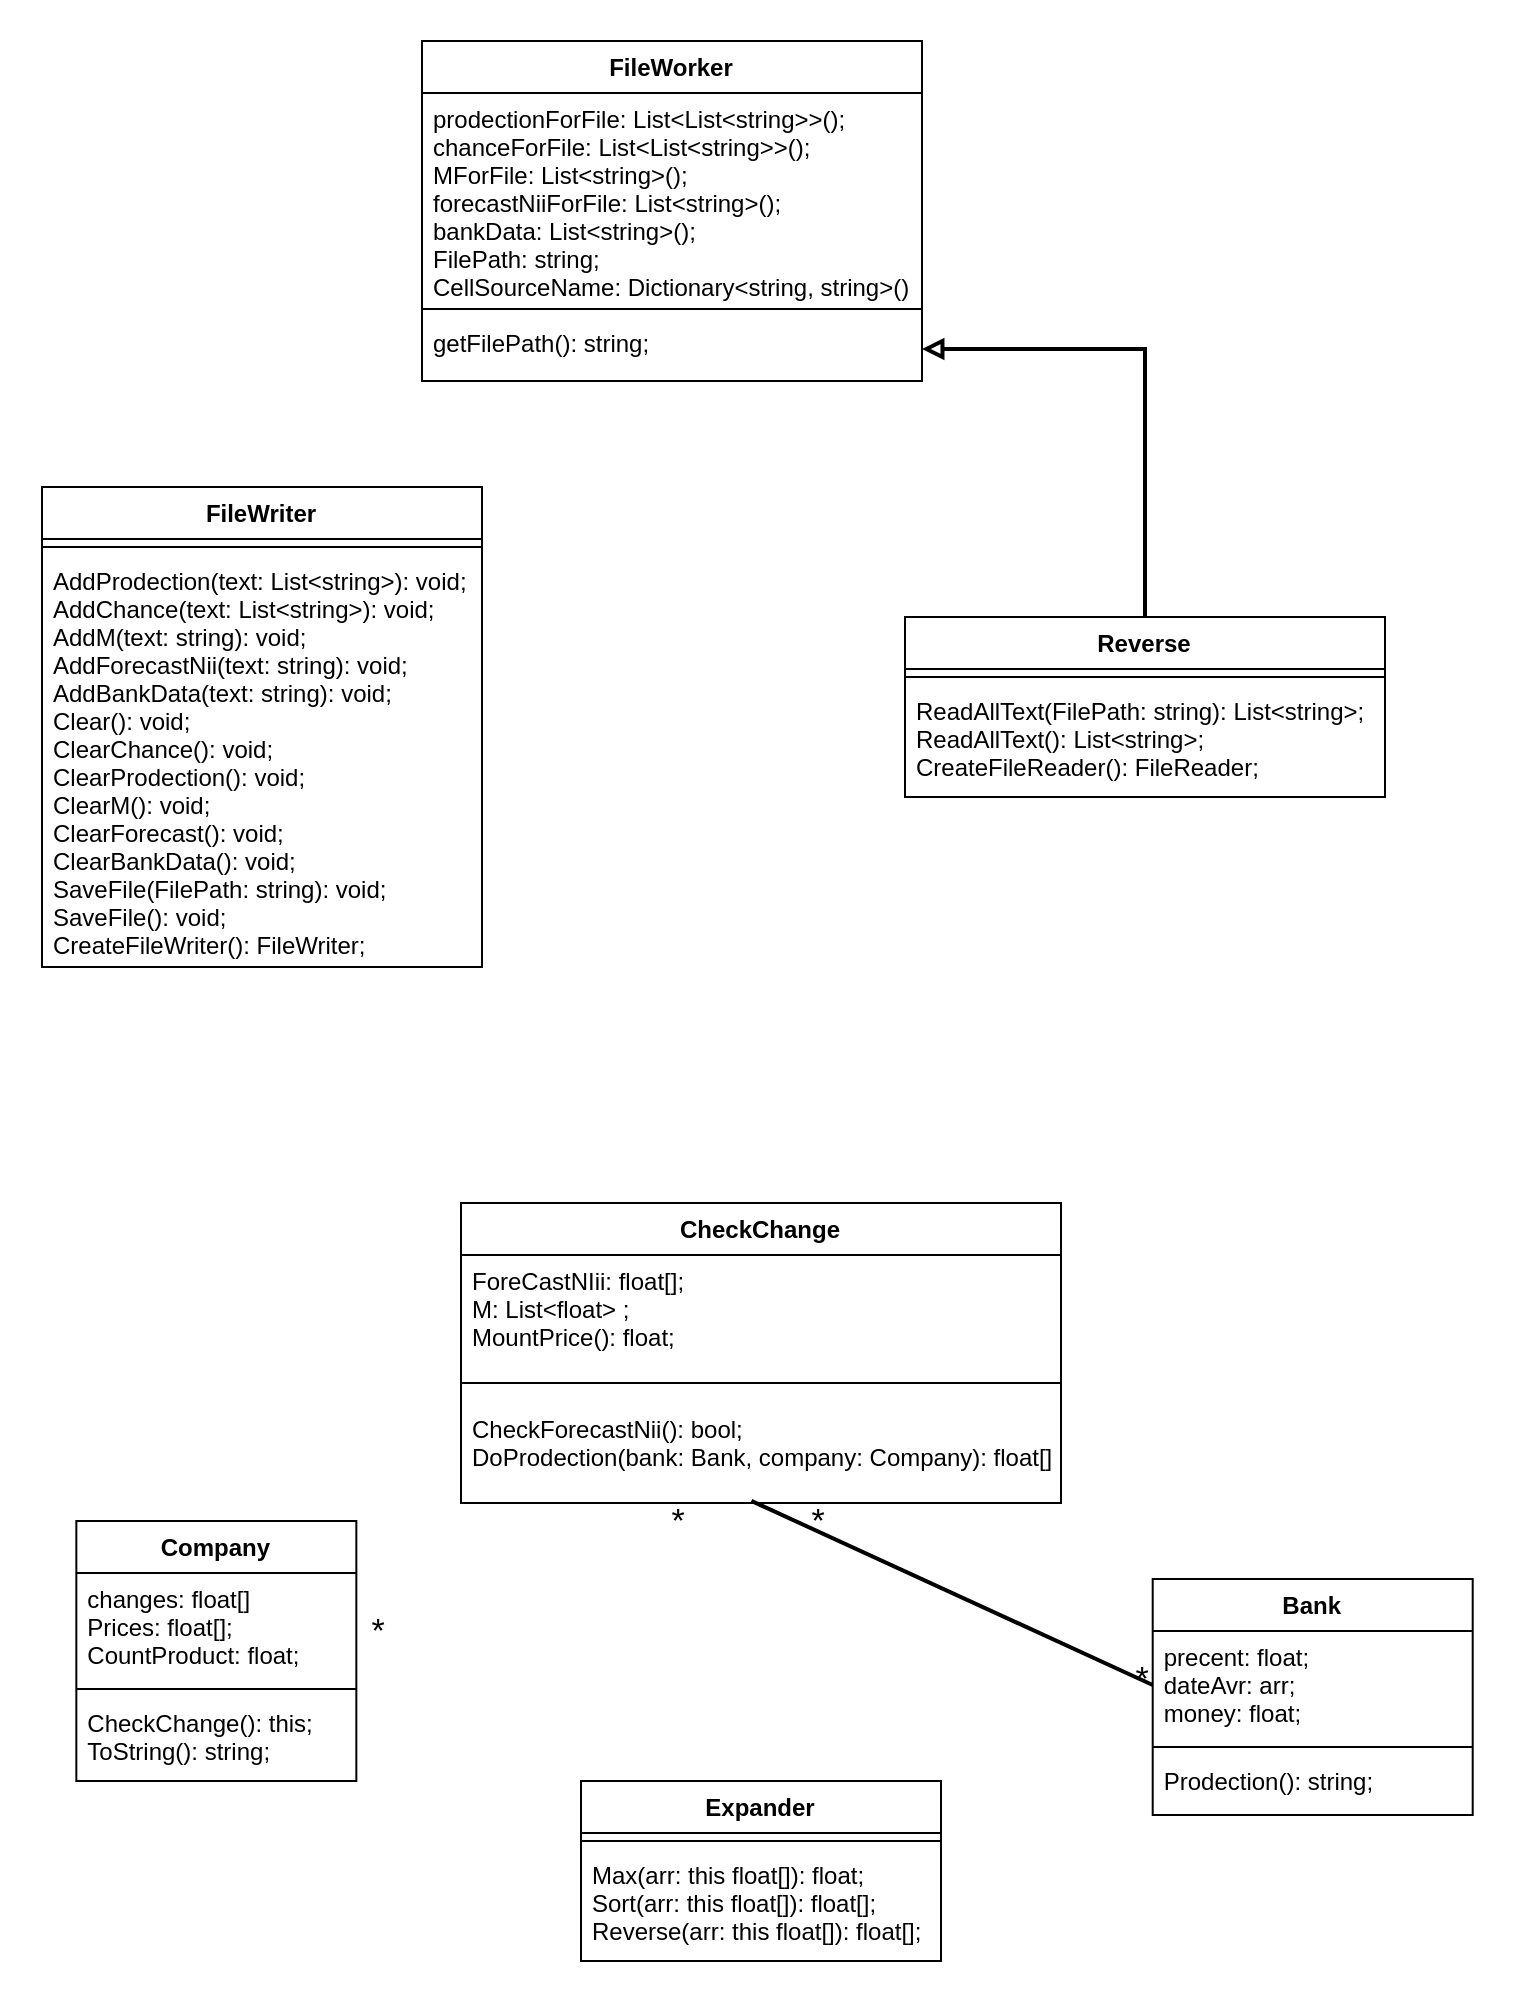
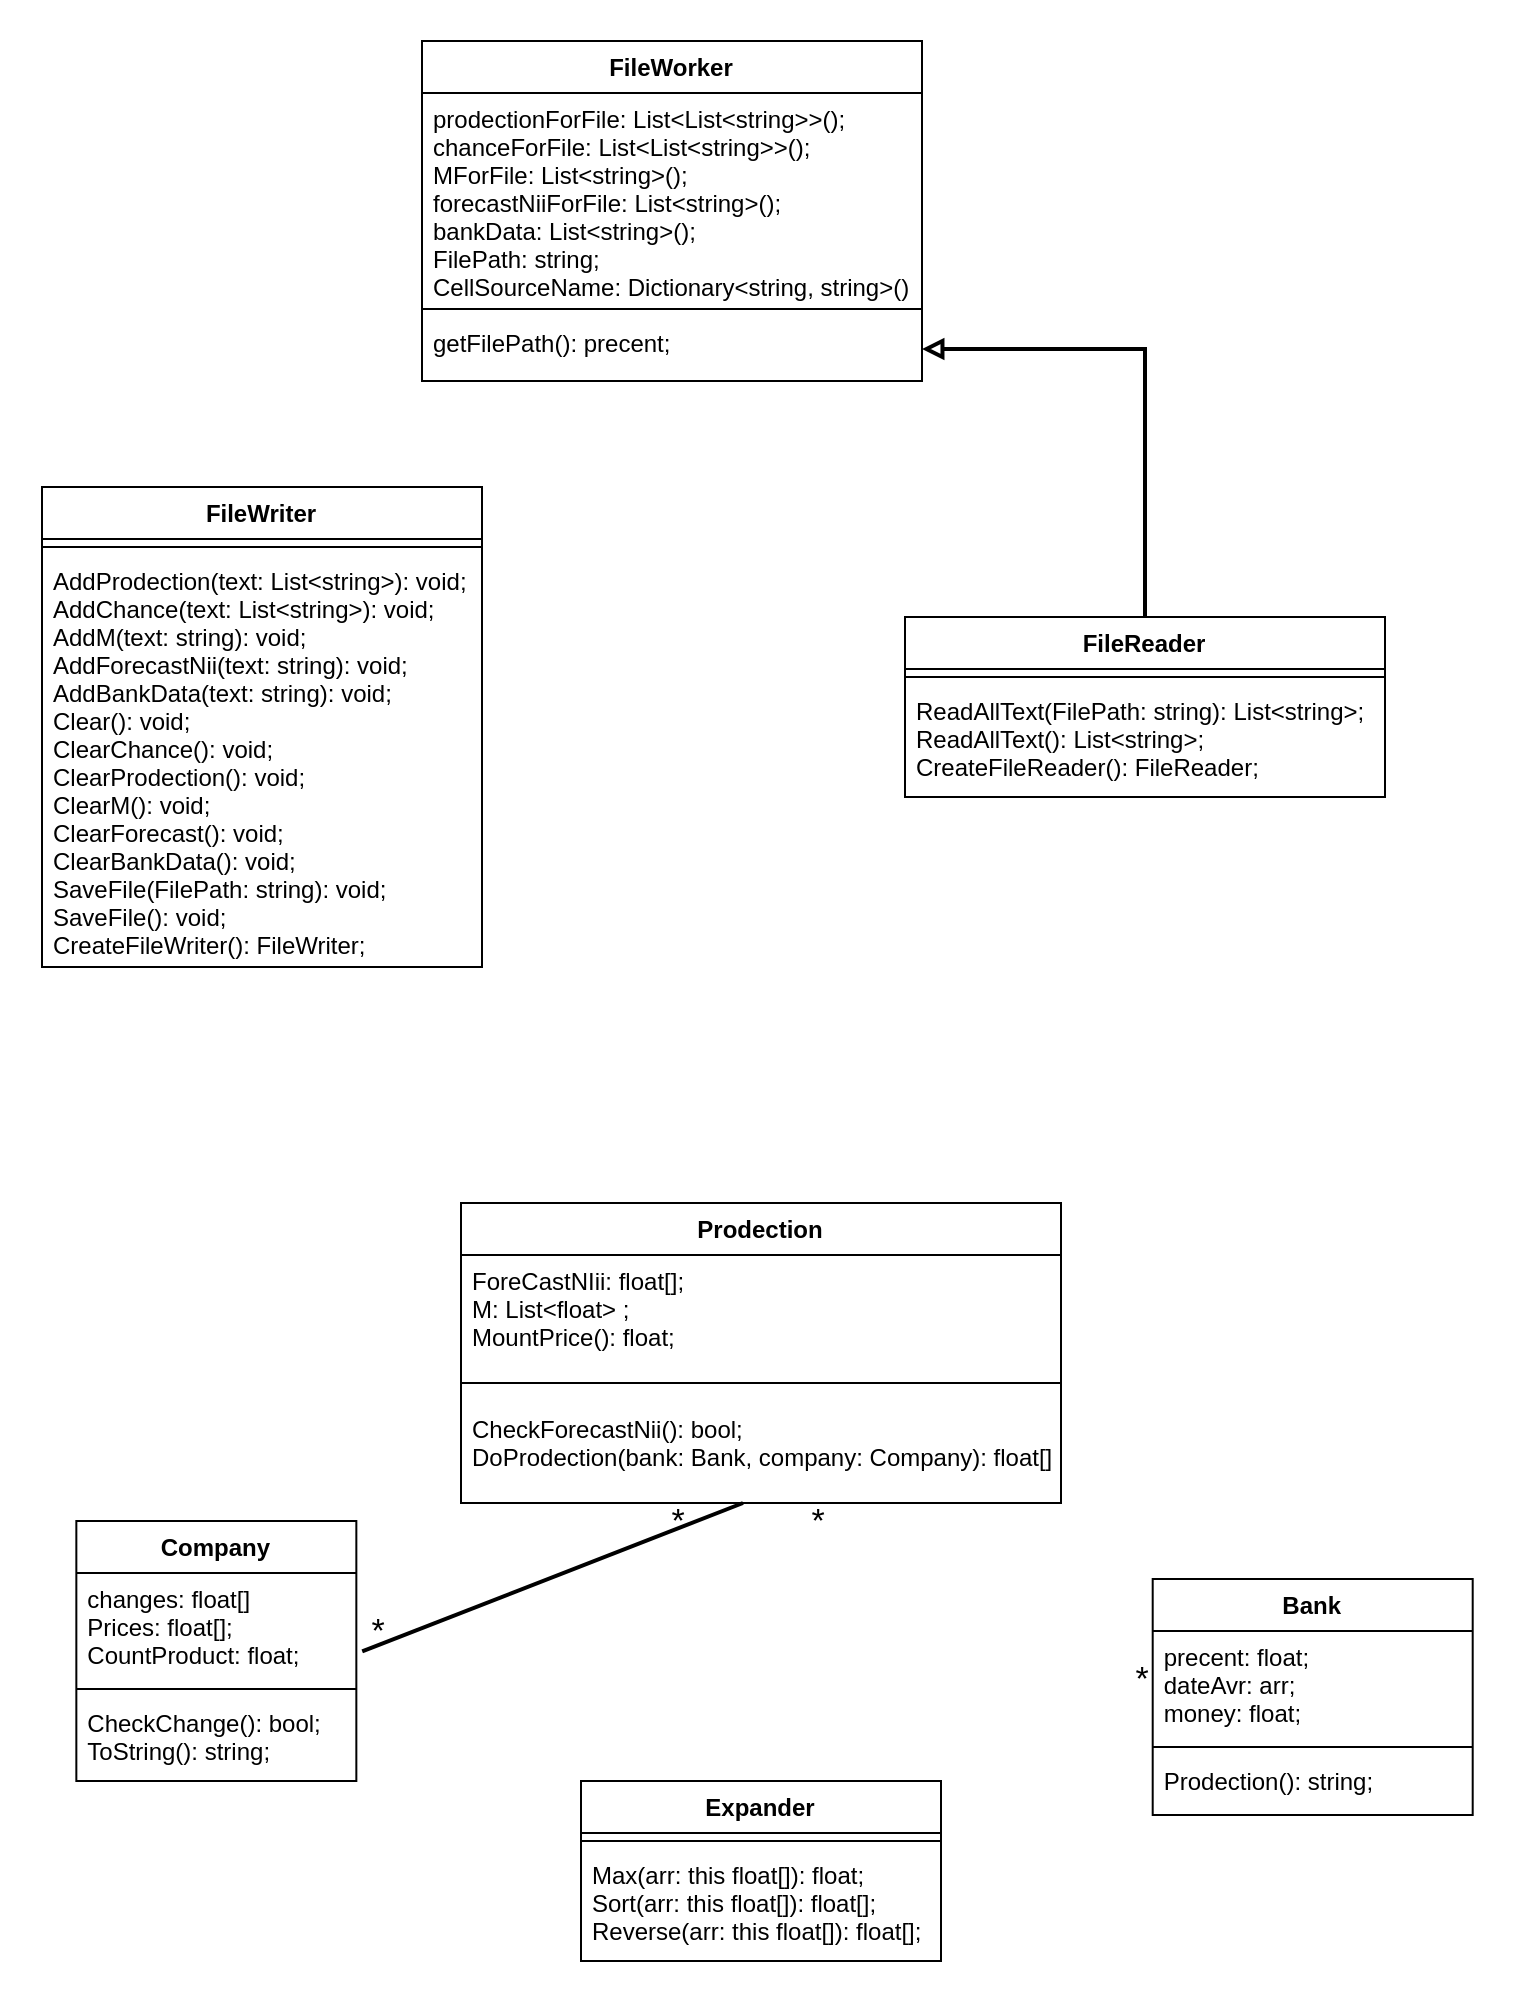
node "getFilePath(): string;": label "getFilePath(): string;" -> "getFilePath(): precent;"
node "Reverse": label "Reverse" -> "FileReader"
node "CheckChange": label "CheckChange" -> "Prodection"
edge "CheckForecastNii(): bool; DoProdection(bank: Bank, company: Company): float[];" -- "changes: float[] Prices: float[]; CountProduct: float;": added
edge "CheckForecastNii(): bool; DoProdection(bank: Bank, company: Company): float[];" -- "precent: float; dateAvr: arr; money: float;": removed
node "CheckChange(): this; ToString(): string;": label "CheckChange(): this; ToString(): string;" -> "CheckChange(): bool; ToString(): string;"
